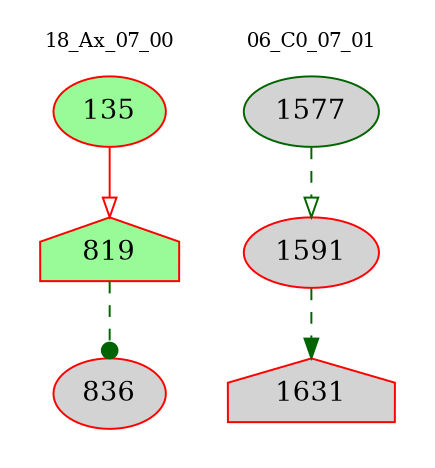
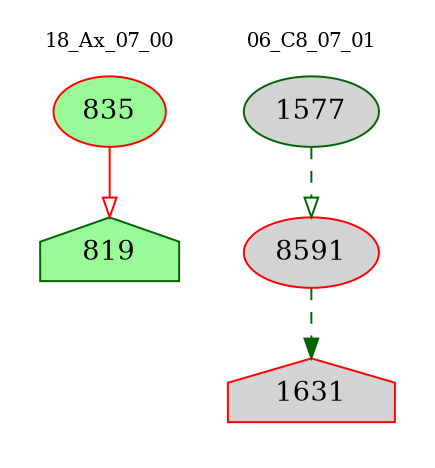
cluster "06_C0_07_01": label "06_C0_07_01" -> "06_C8_07_01"
node "135": label "135" -> "835"
node "819": color red -> darkgreen
node "1591": label "1591" -> "8591"
node "836": removed
